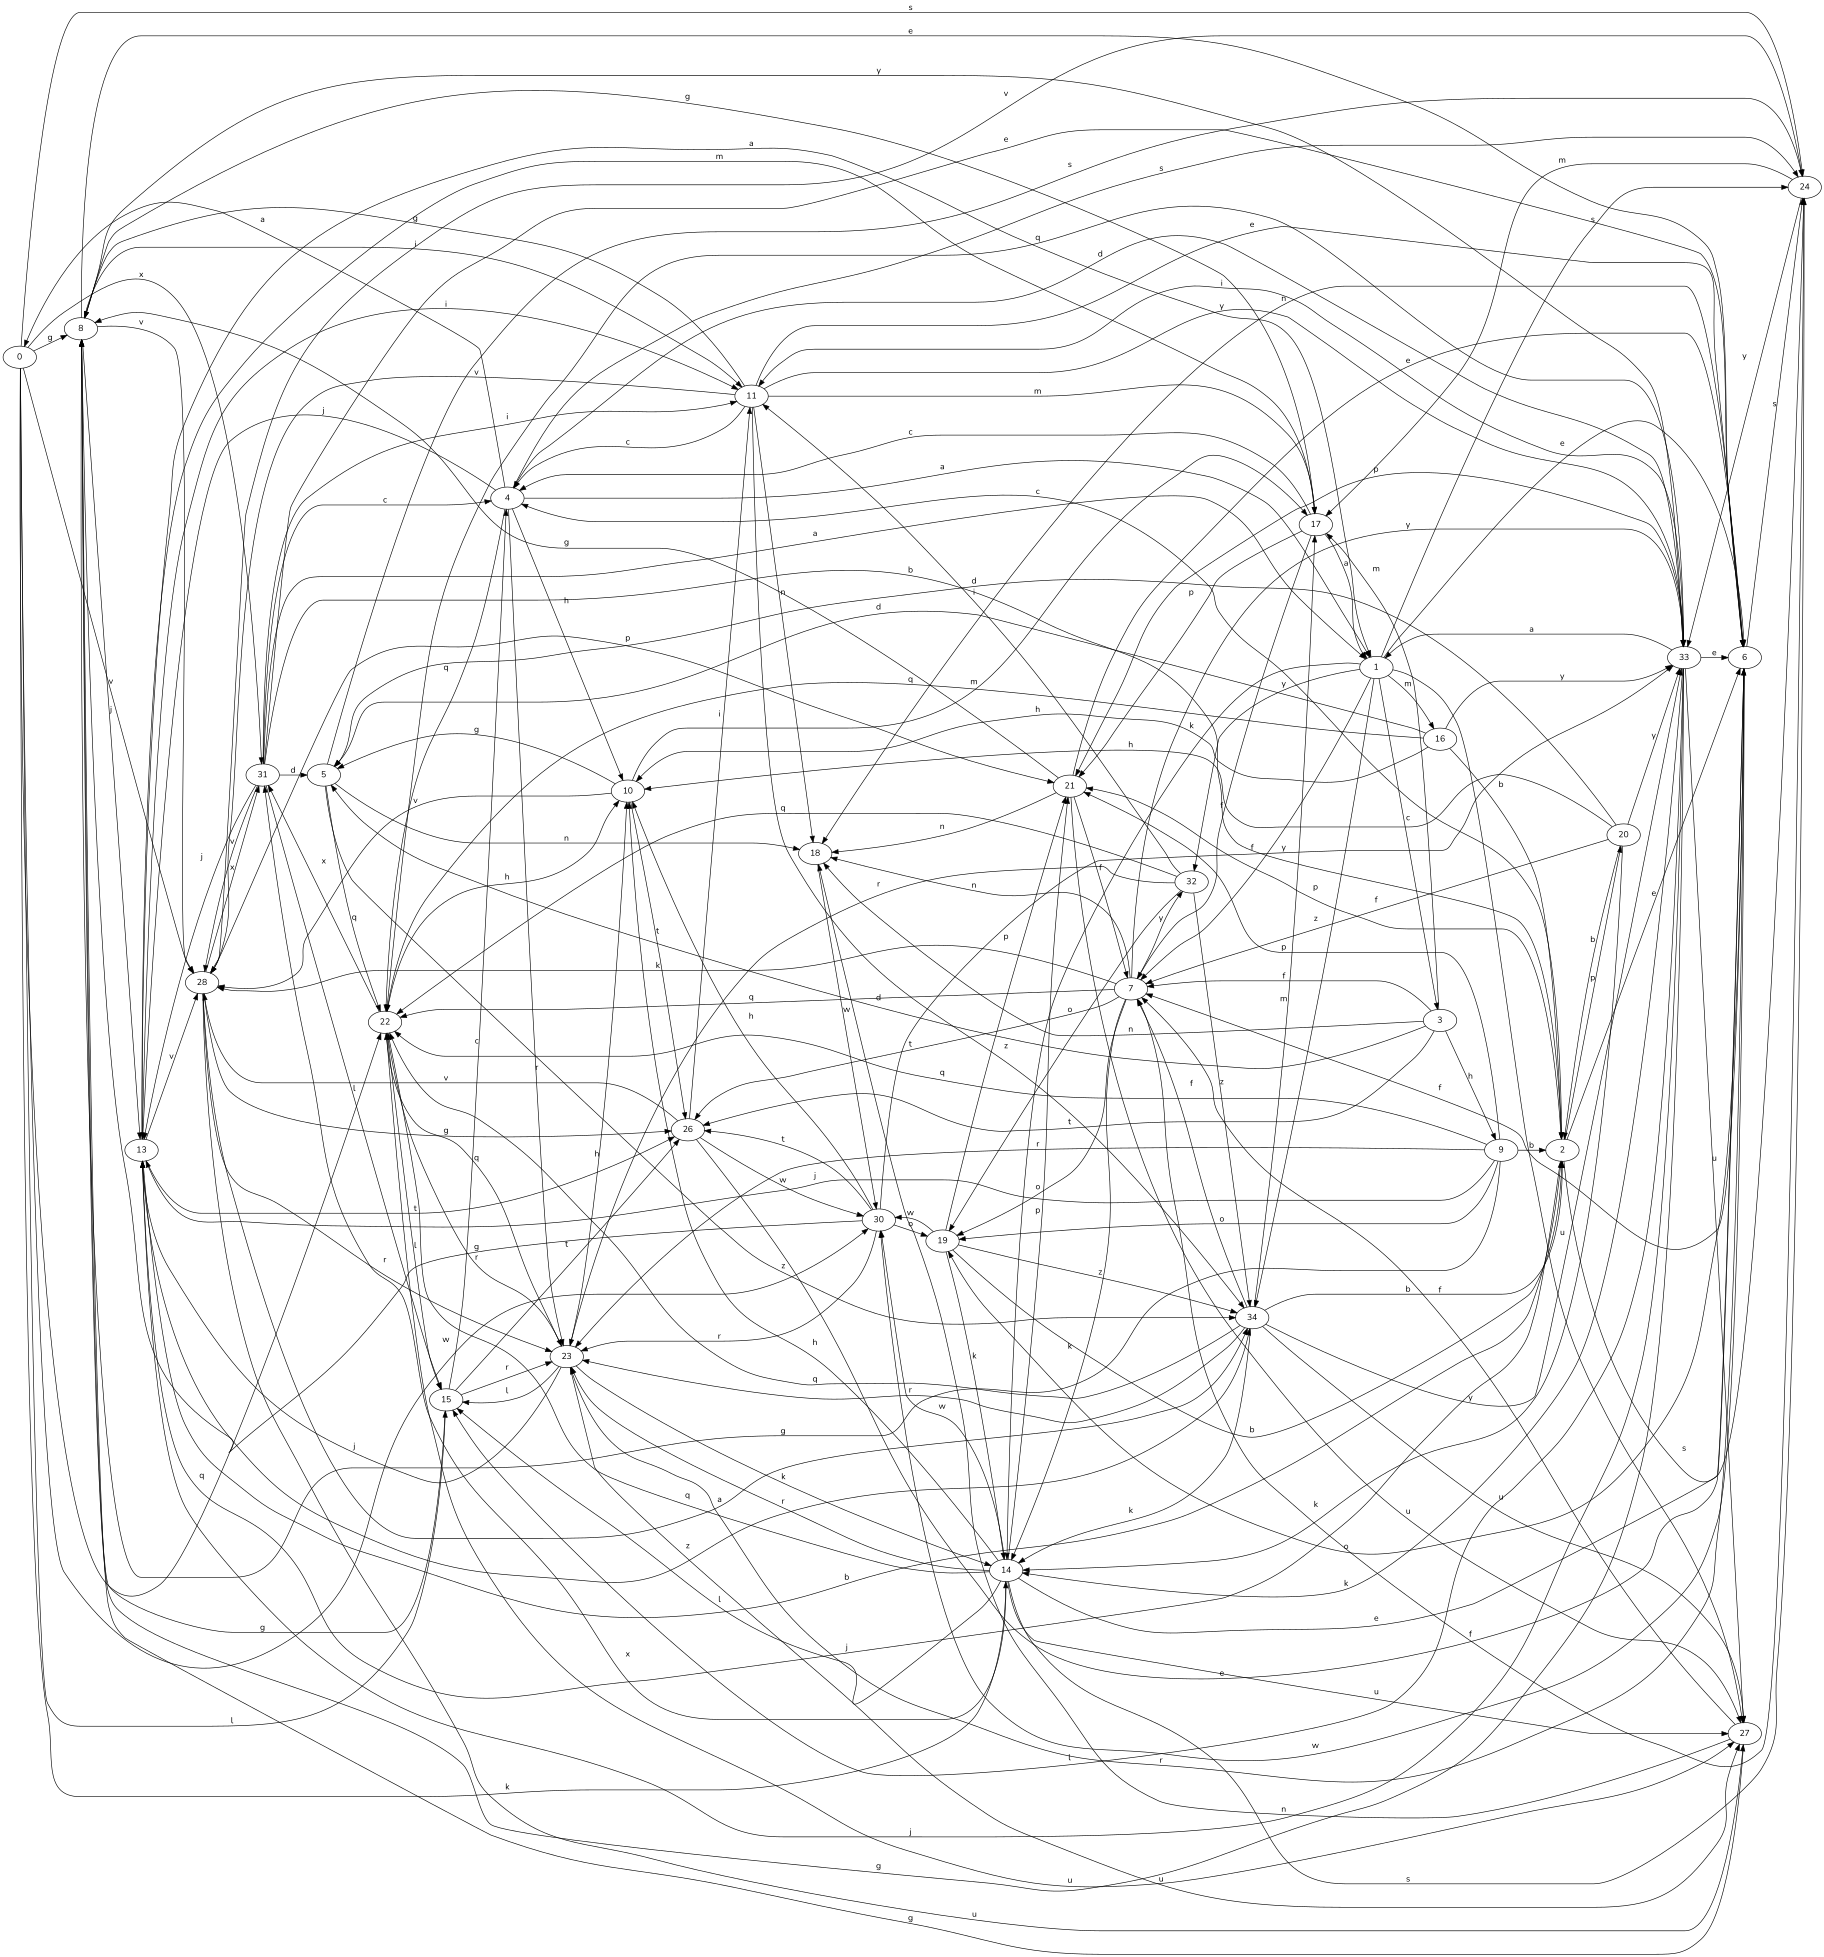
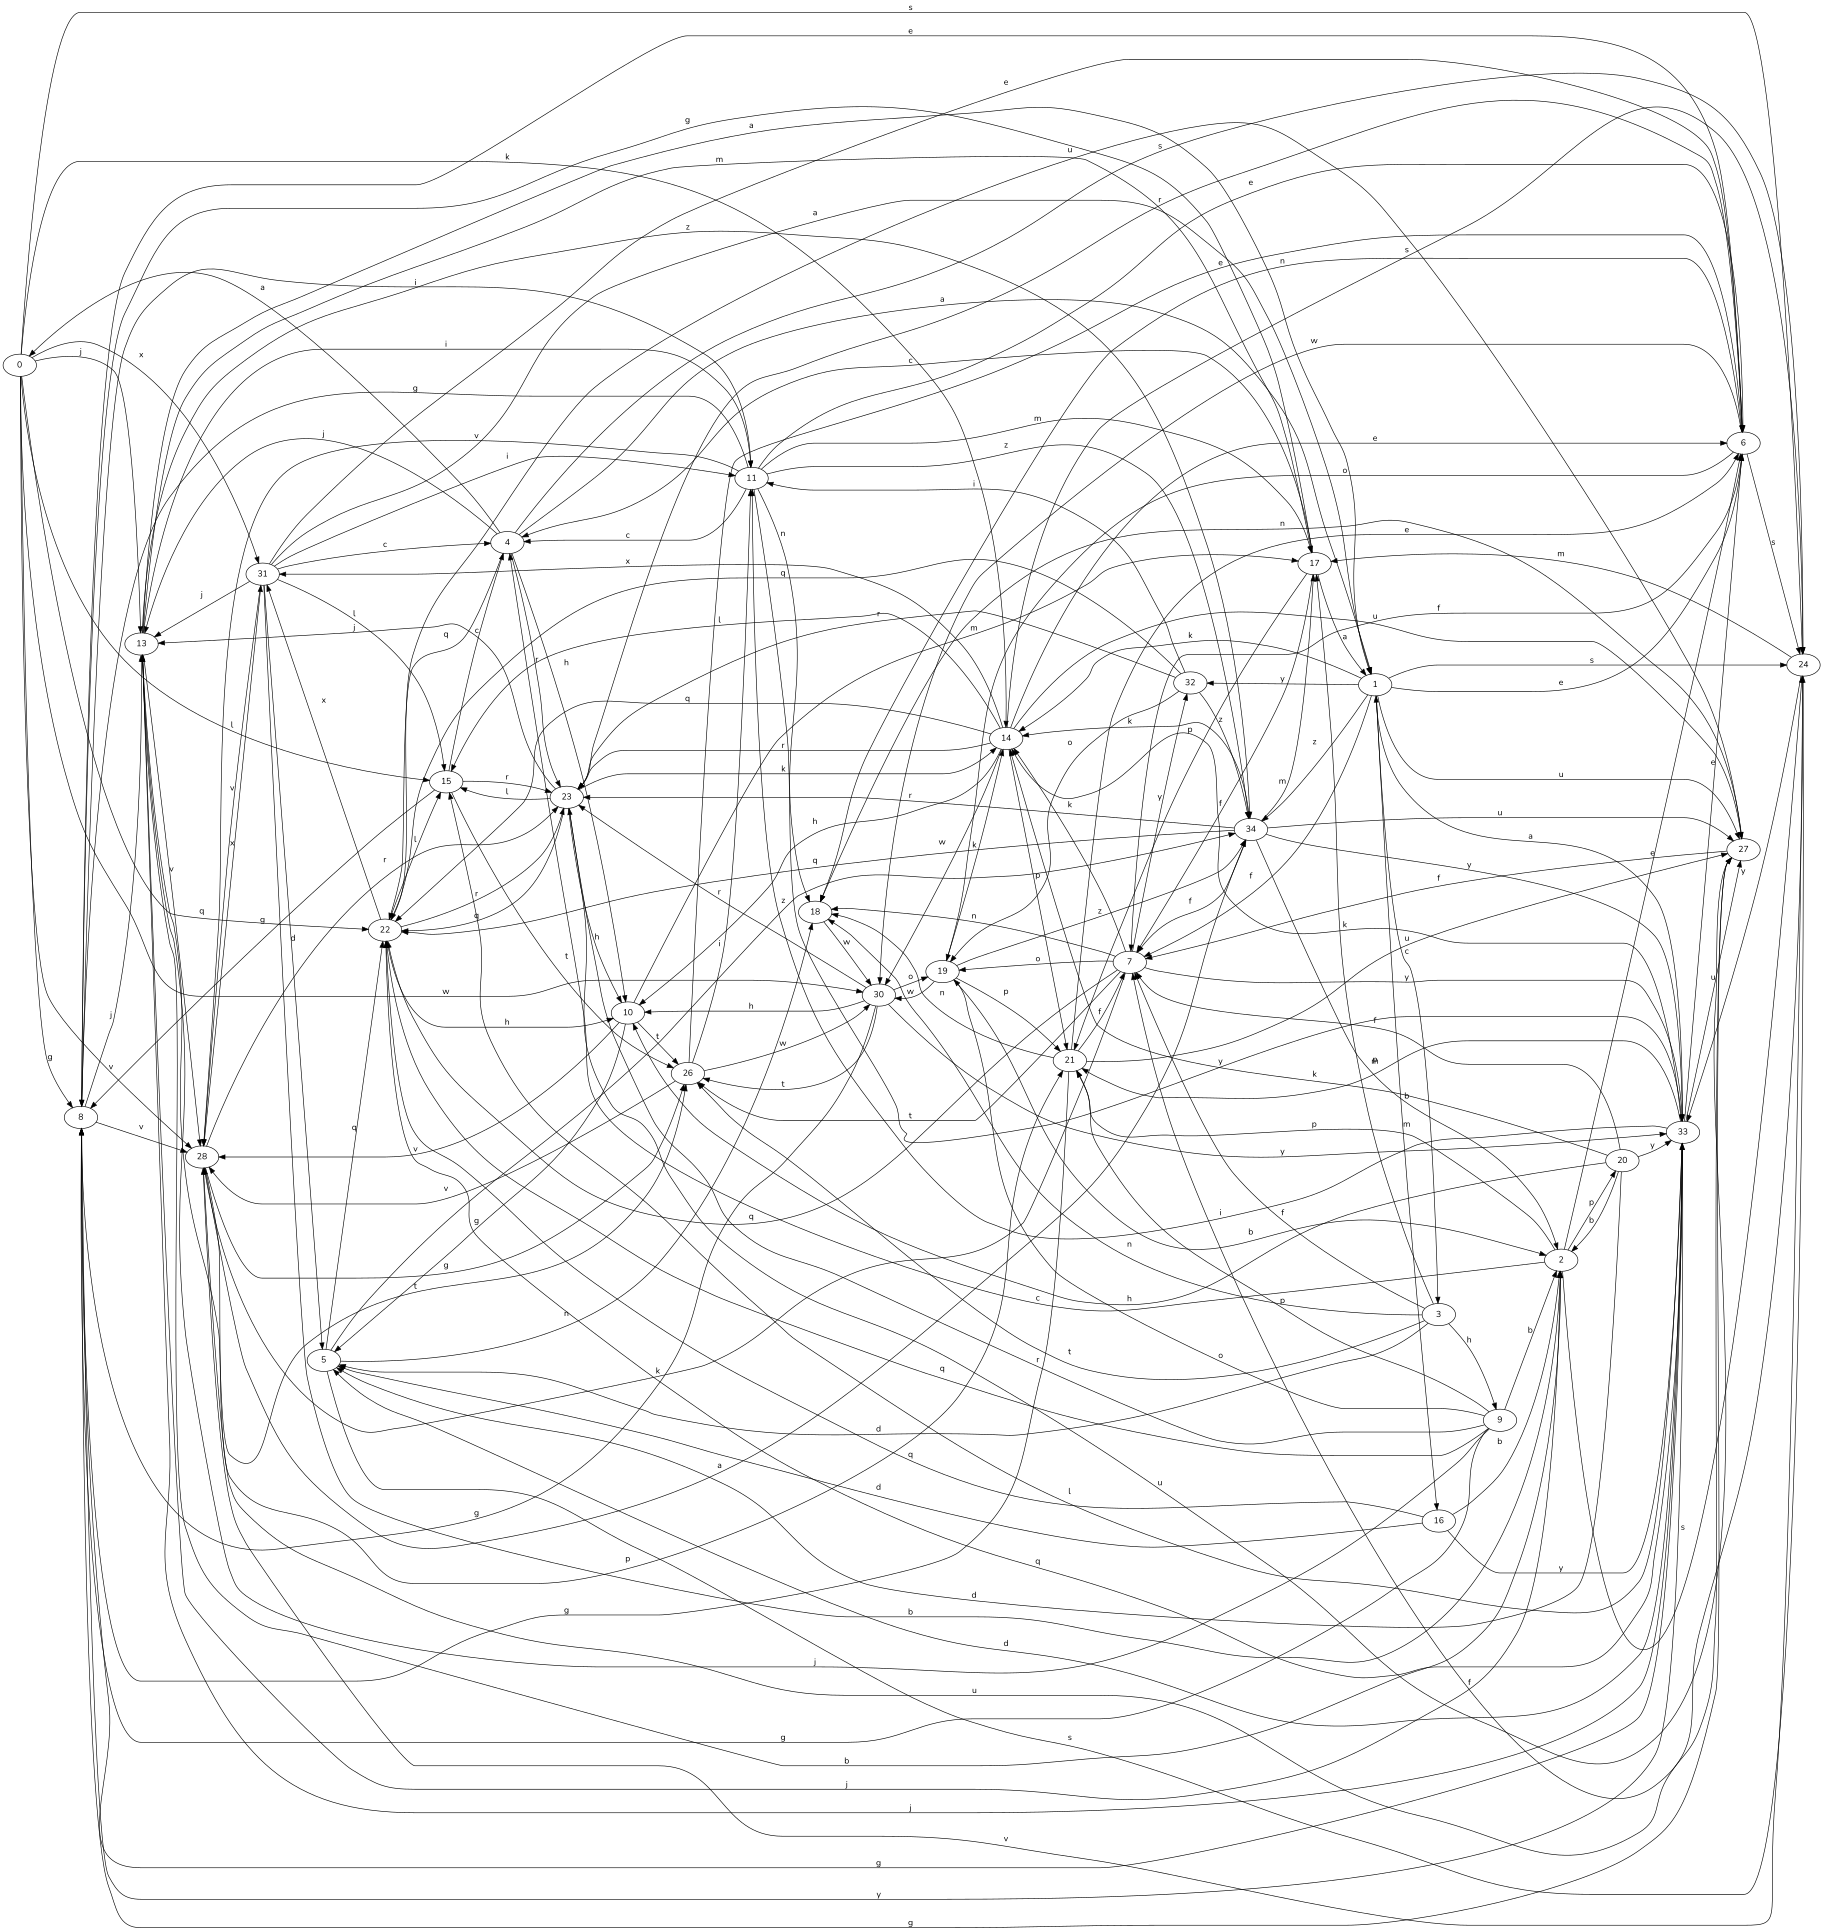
edge "33" -> "4": now "33" -> "5"
edge "0" -> "13": added, label "j"
edge "16" -> "10": removed, label "h"
